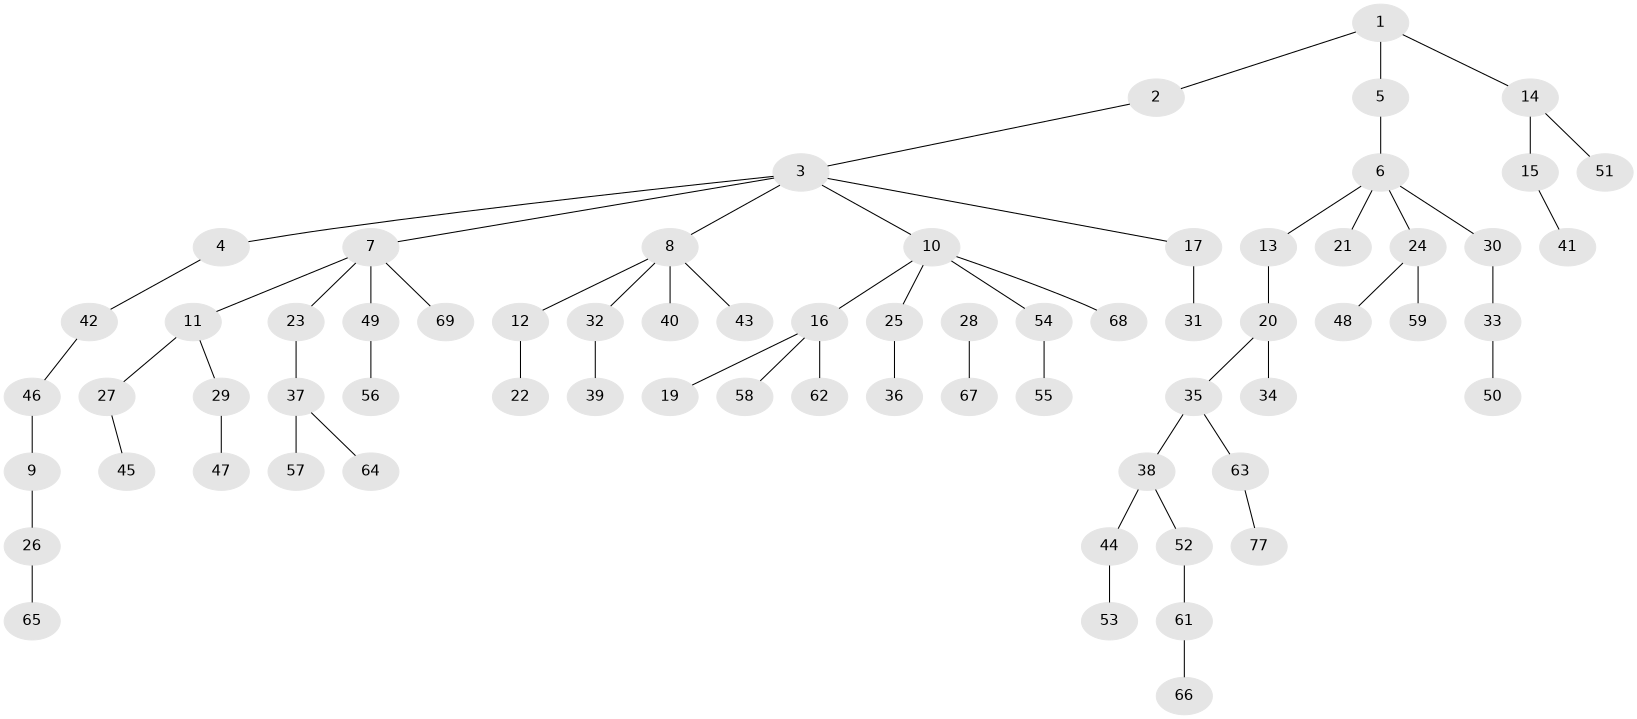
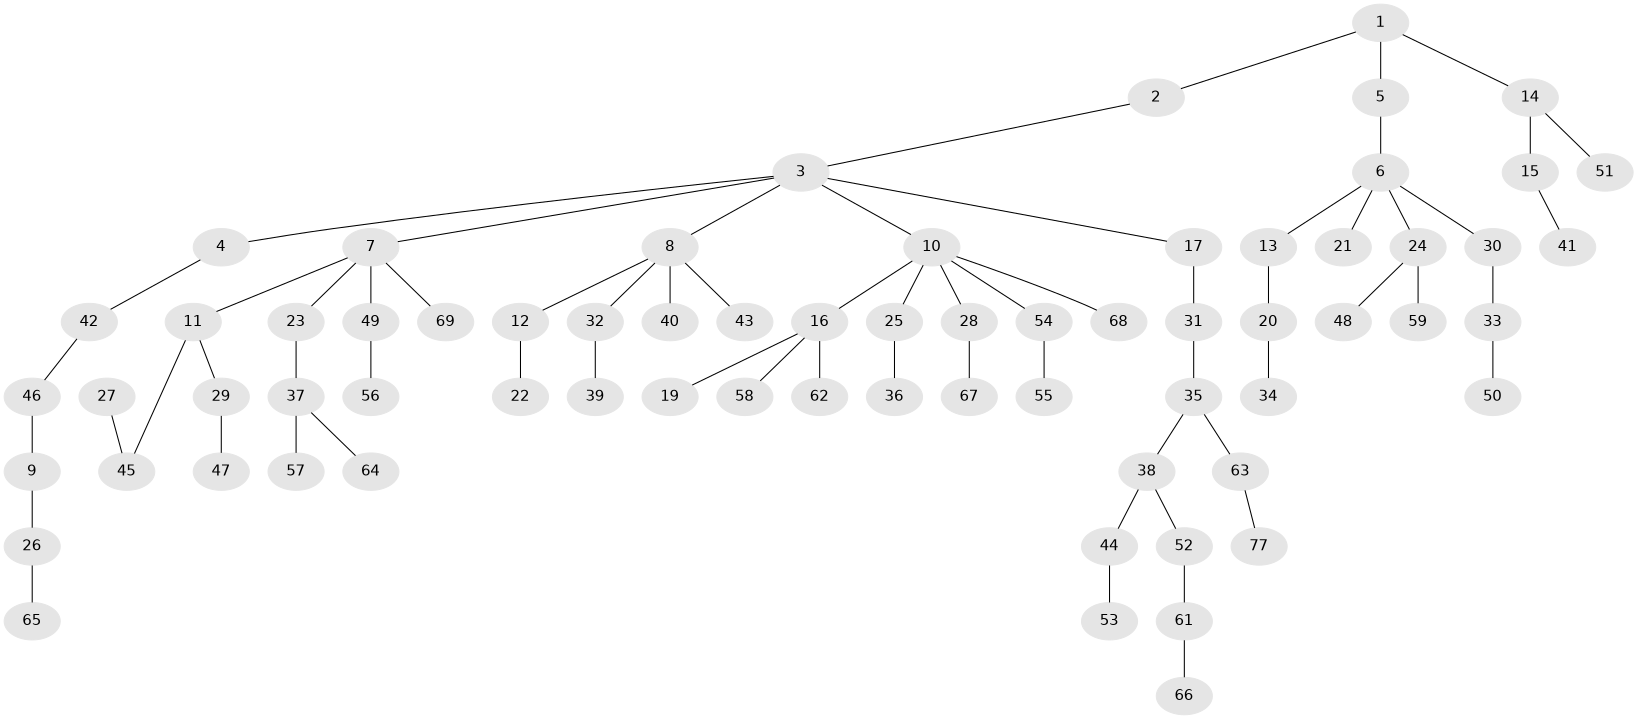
edge "10" -- "28": added
edge "20" -- "35": now "31" -- "35"
edge "11" -- "27": now "11" -- "45"
